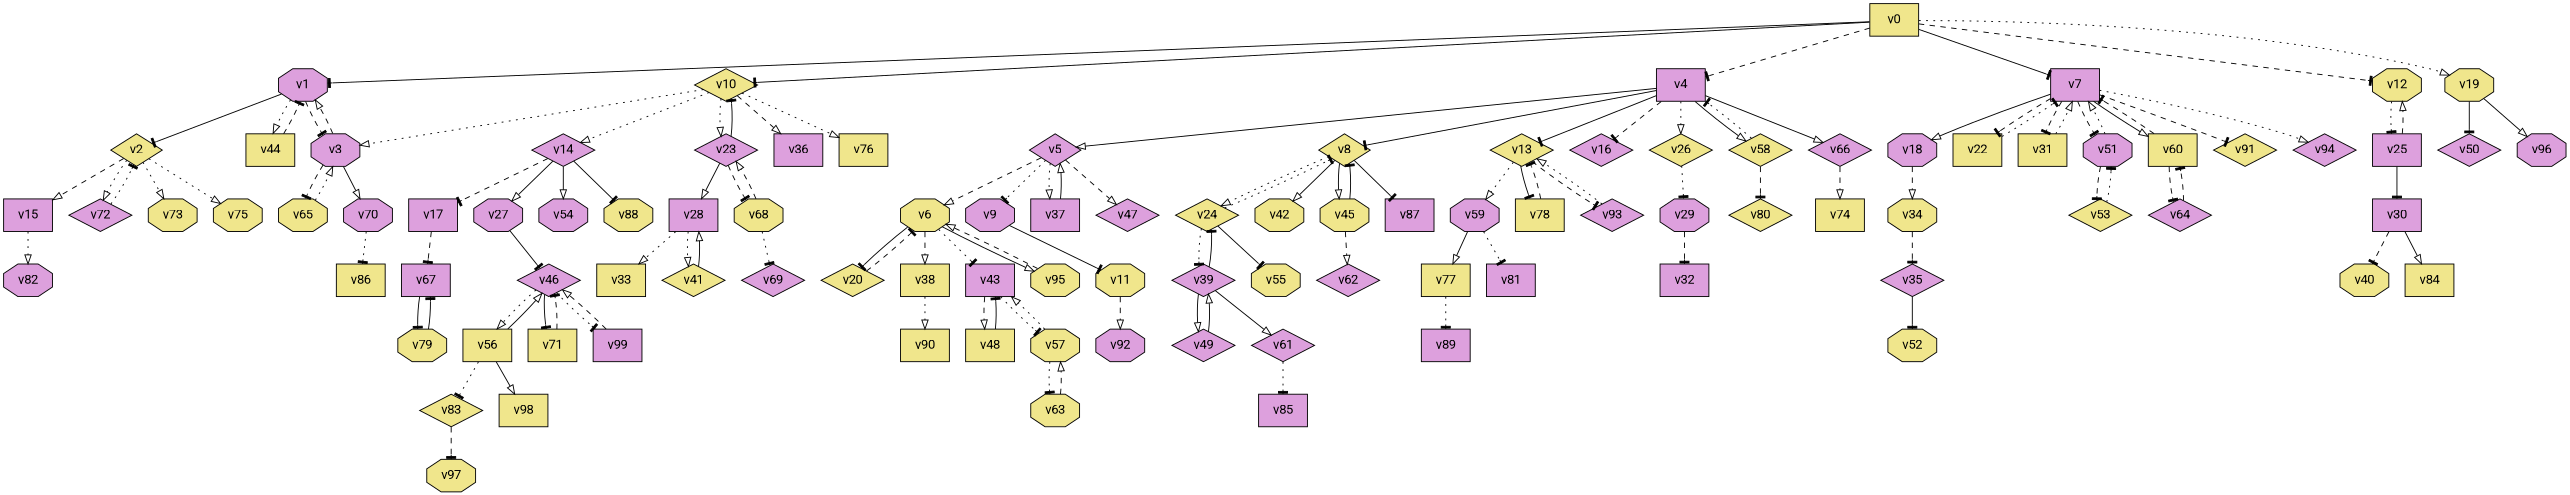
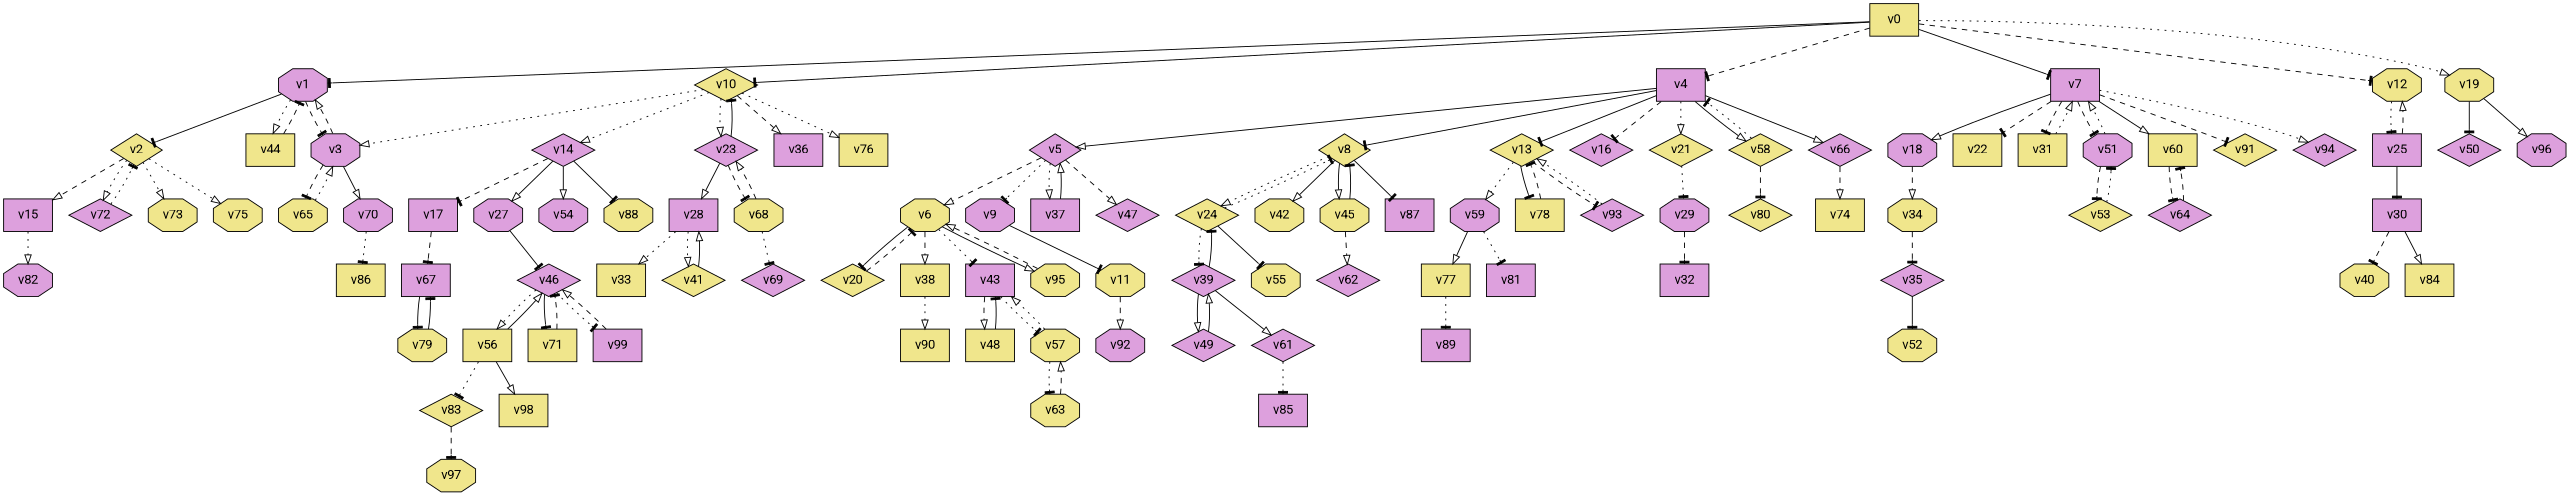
edge "v60" -> "v7": removed
edge "v22" -> "v7": removed
node "v26": label "v26" -> "v21"
